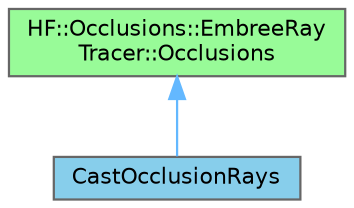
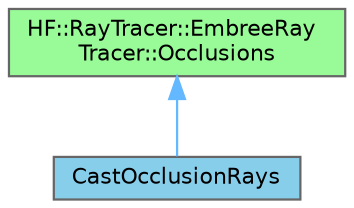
node "HF::Occlusions::EmbreeRay Tracer::Occlusions": label "HF::Occlusions::EmbreeRay Tracer::Occlusions" -> "HF::RayTracer::EmbreeRay Tracer::Occlusions"
